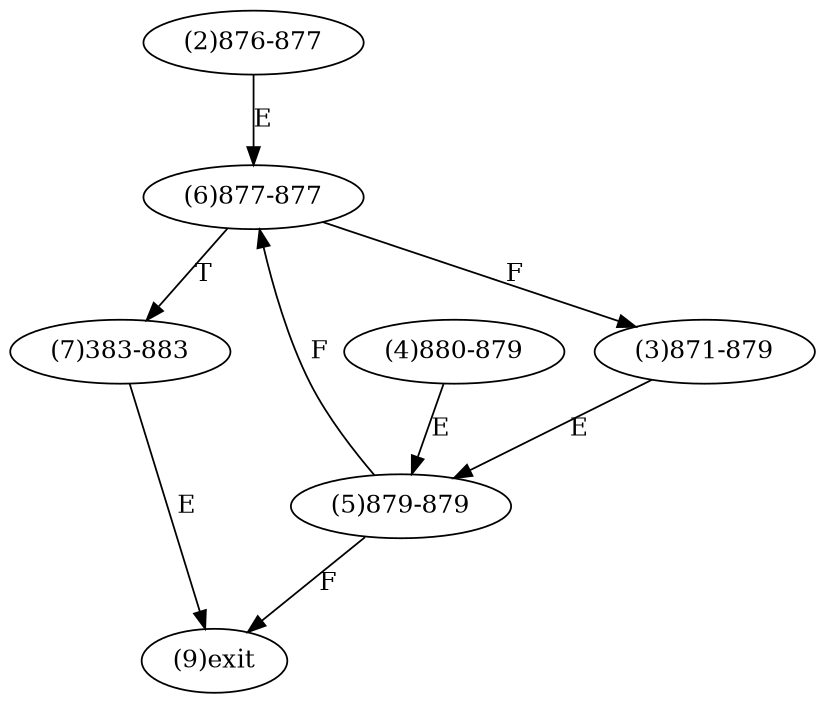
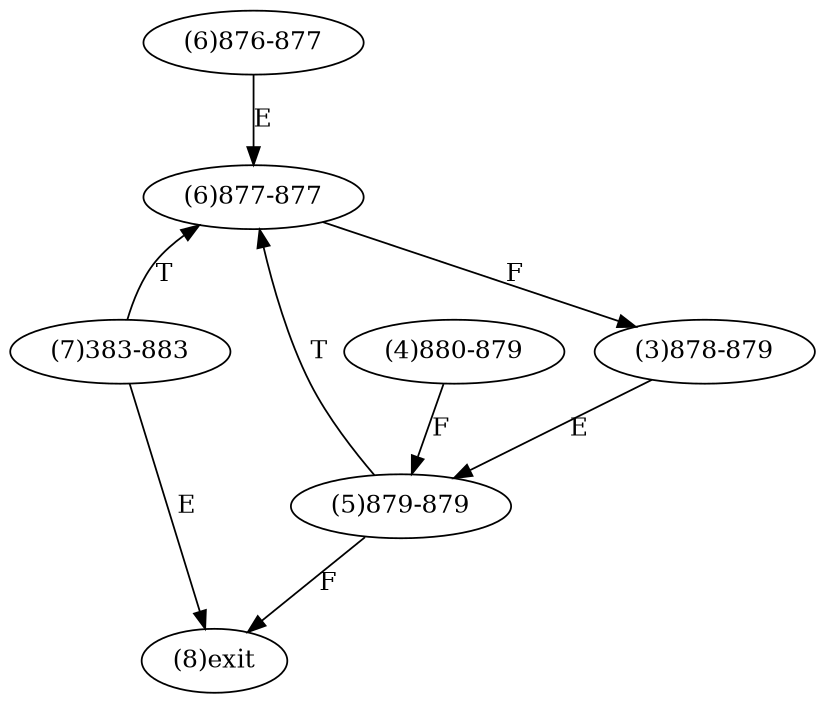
node "(2)876-877": label "(2)876-877" -> "(6)876-877"
edge "(6)877-877" -> "(7)383-883": reversed
edge "(5)879-879" -> "(6)877-877": label "F" -> "T"
node "(3)871-879": label "(3)871-879" -> "(3)878-879"
edge "(4)880-879" -> "(5)879-879": label "E" -> "F"
node "(9)exit": label "(9)exit" -> "(8)exit"
